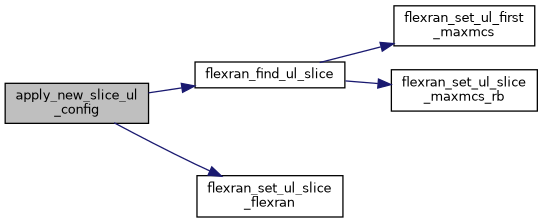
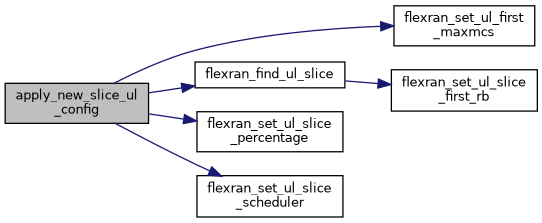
edge "flexran_find_ul_slice" -> "flexran_set_ul_first _maxmcs": now "apply_new_slice_ul _config" -> "flexran_set_ul_first _maxmcs"
node "flexran_set_ul_slice _maxmcs_rb": label "flexran_set_ul_slice _maxmcs_rb" -> "flexran_set_ul_slice _first_rb"
node "flexran_set_ul_slice _percentage": added
node "flexran_set_ul_slice _flexran": label "flexran_set_ul_slice _flexran" -> "flexran_set_ul_slice _scheduler"
